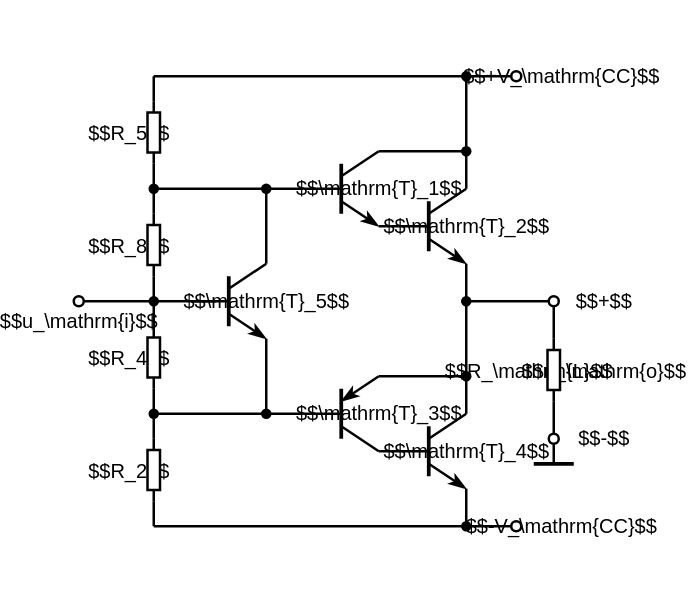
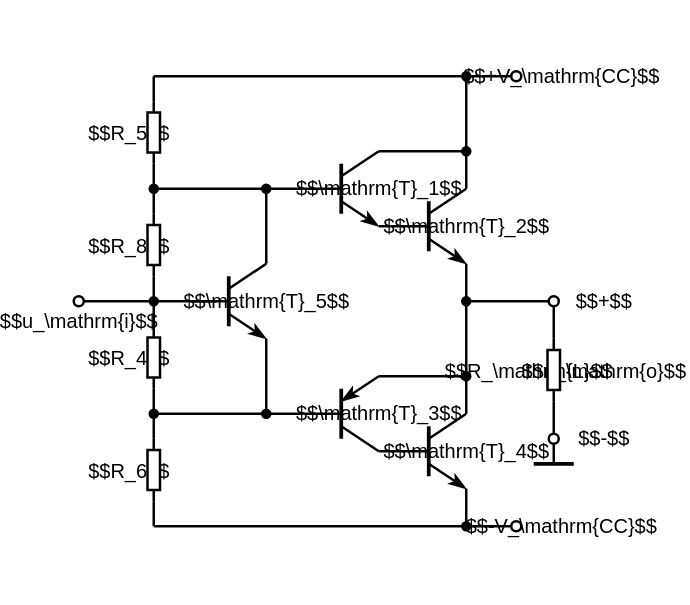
node "$$R_2$$": label "$$R_2$$" -> "$$R_6$$"
